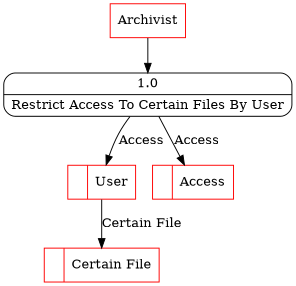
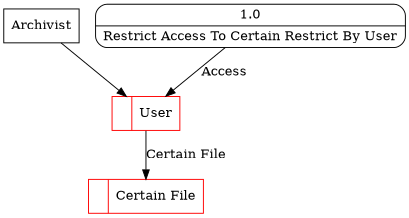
node "Archivist": color red -> black
edge "Archivist" -> "1.0": now "Archivist" -> "User"
node "1.0": text "Restrict Access To Certain Files By User" -> "Restrict Access To Certain Restrict By User"
node "Access": removed
